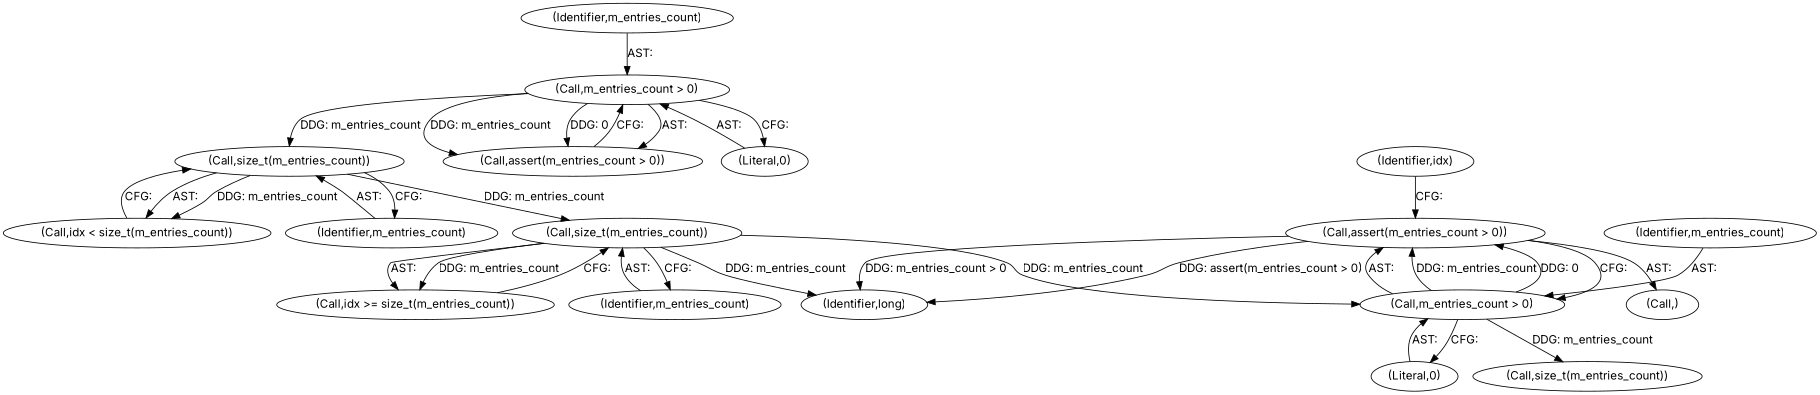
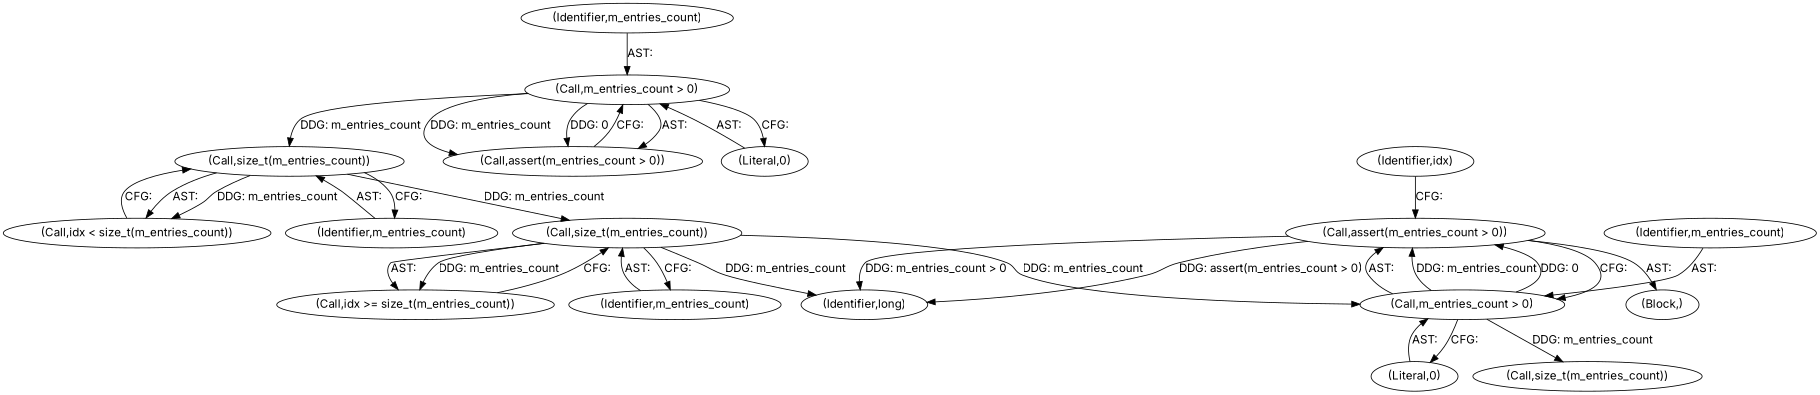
node "(Call,)": label "(Call,)" -> "(Block,)"
